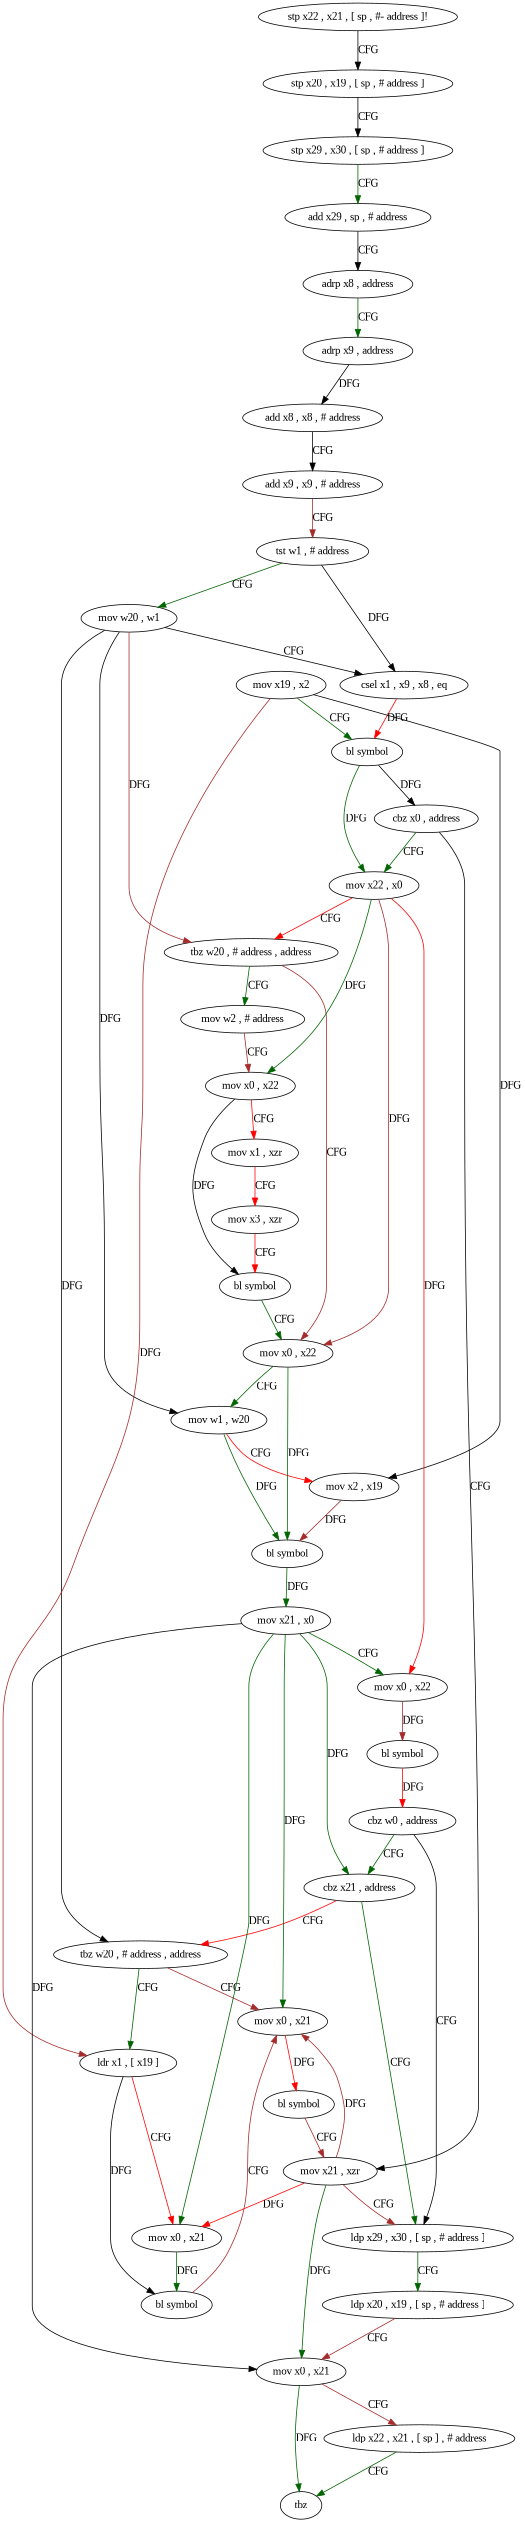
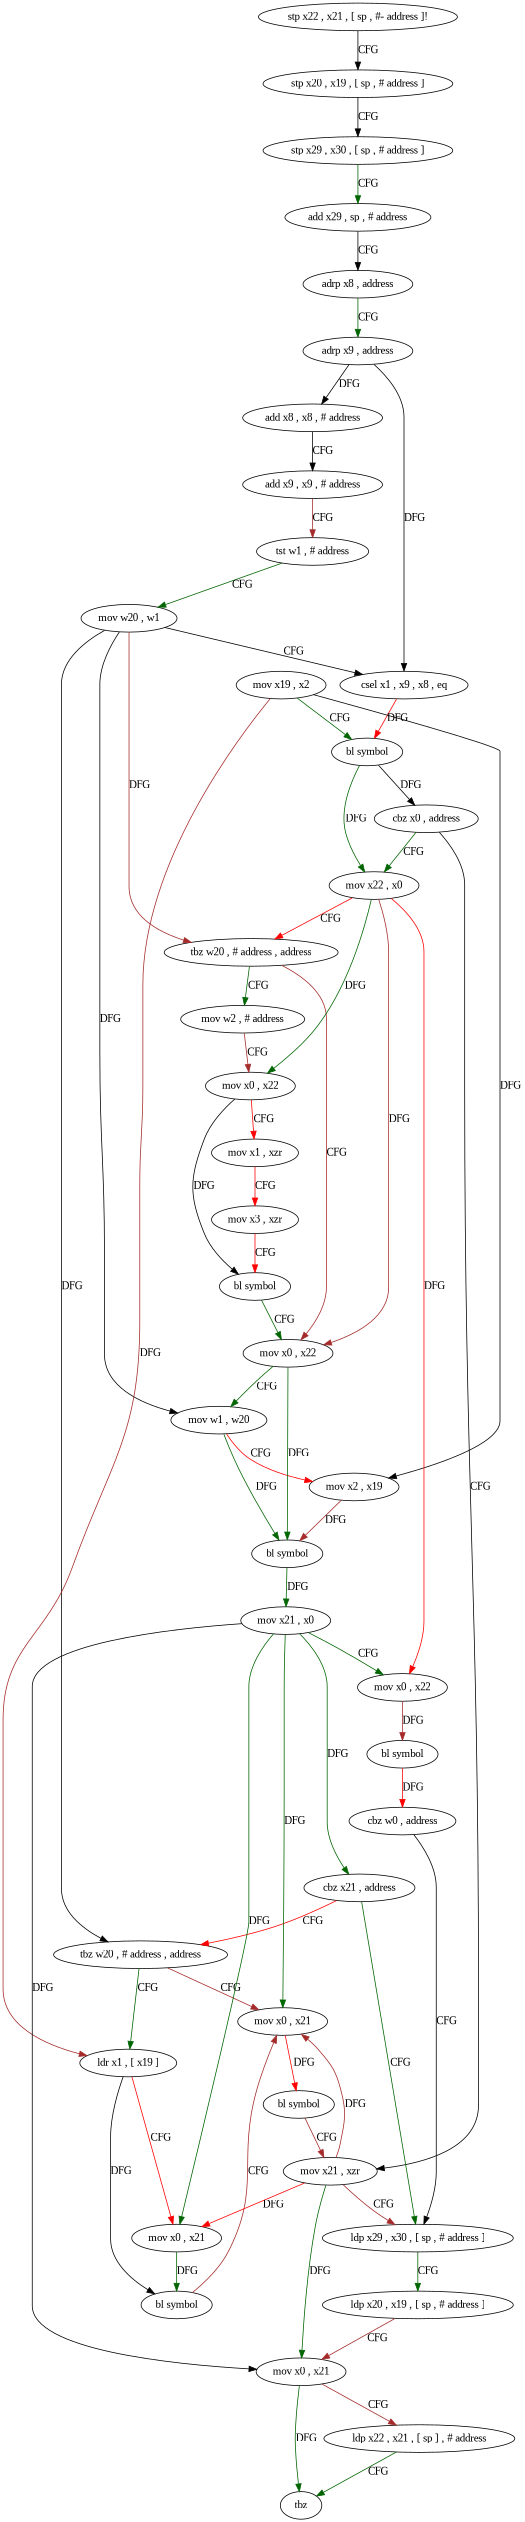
edge "tst w1 , # address" -> "csel x1 , x9 , x8 , eq": now "adrp x9 , address" -> "csel x1 , x9 , x8 , eq"
edge "cbz w0 , address" -> "cbz x21 , address": removed, label "CFG"
